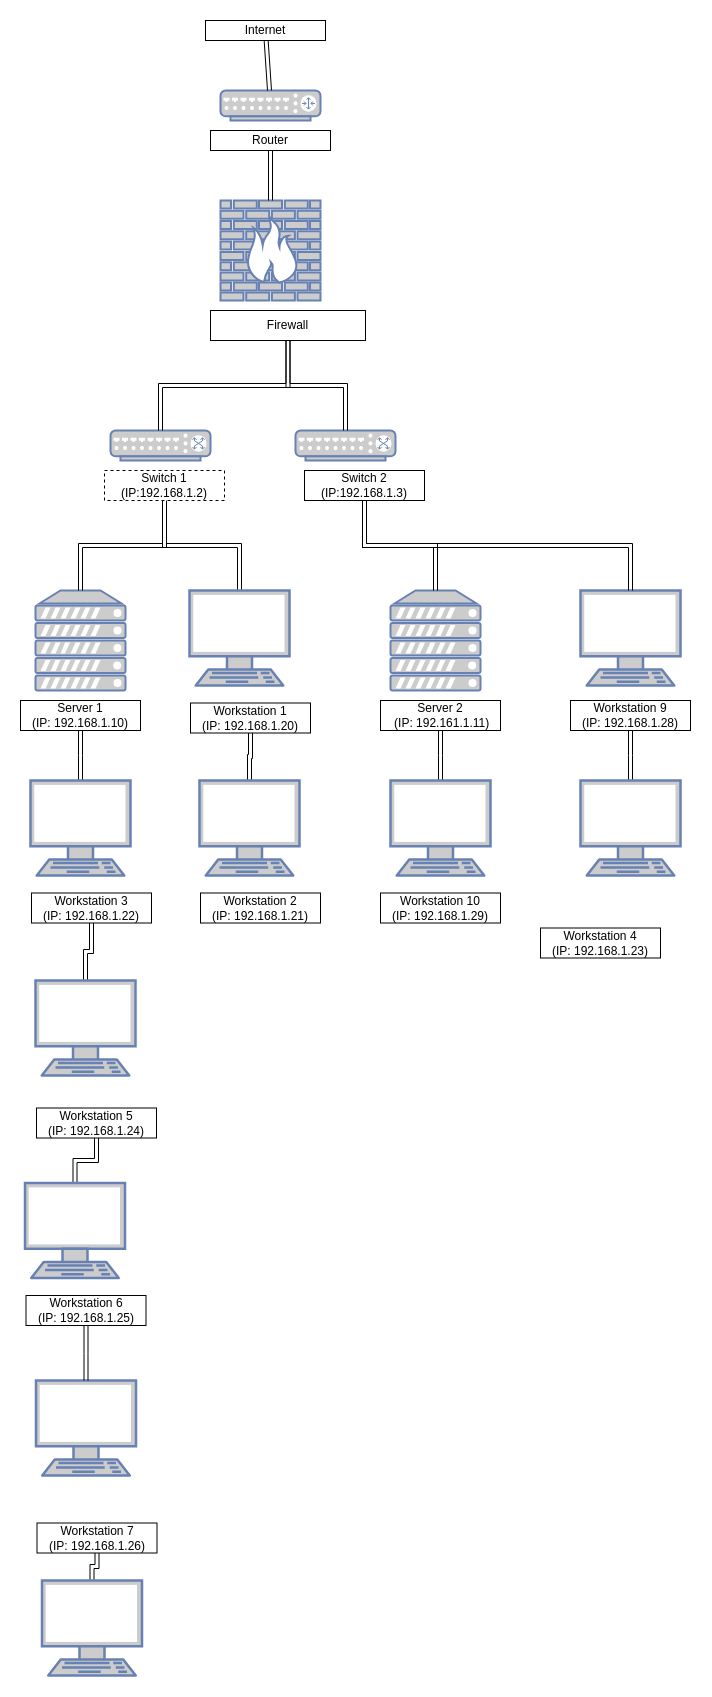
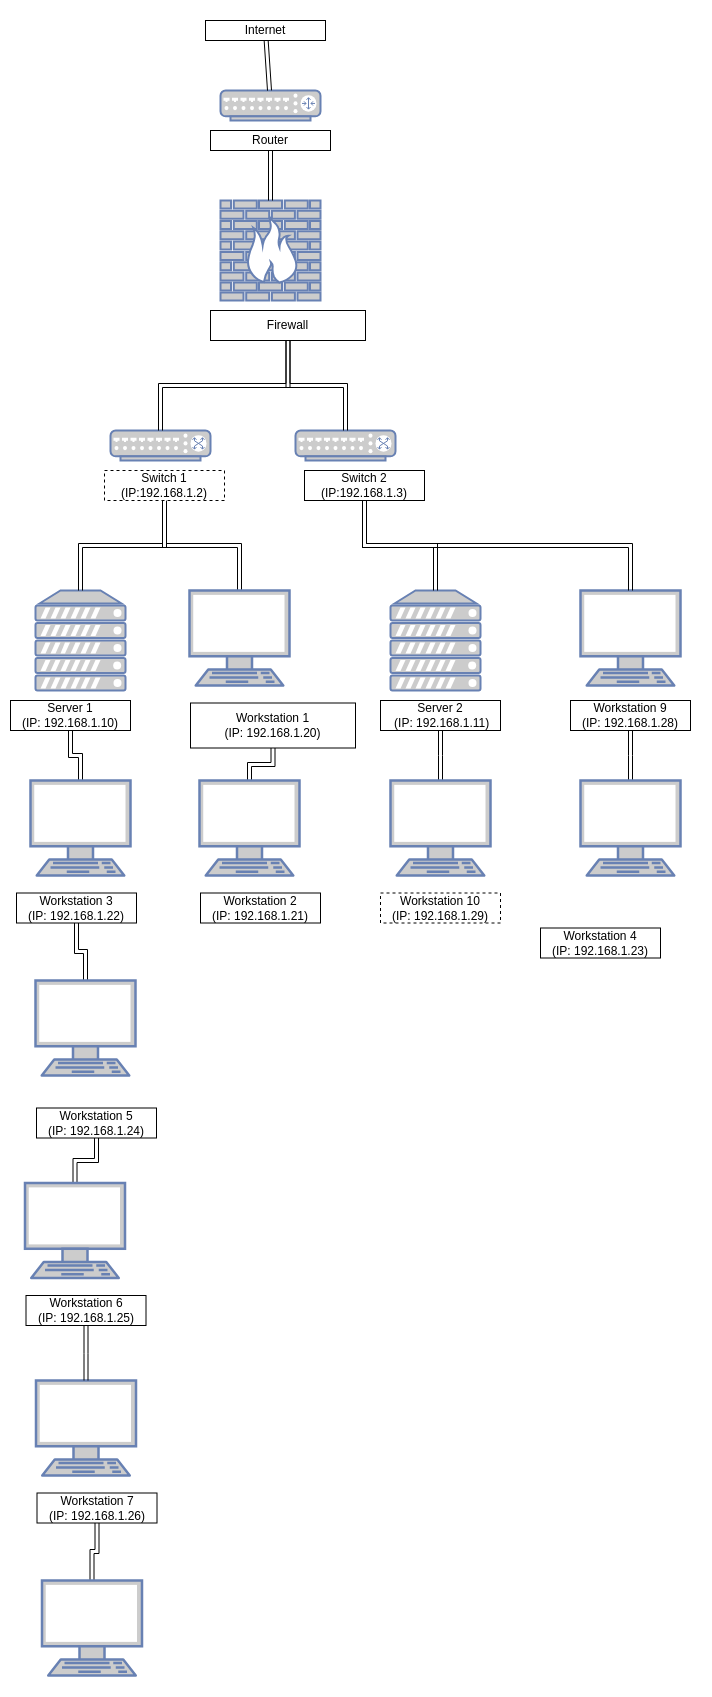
node "Server 1 (IP: 192.168.1.10)": moved (81, 716) -> (71, 716)
node "Server 2 (IP: 192.161.1.11)": label "Server 2 (IP: 192.161.1.11)" -> "Server 2 (IP: 192.168.1.11)"
node "Workstation 1 (IP: 192.168.1.20)": size 120x30 -> 165x45
node "Workstation 3 (IP: 192.168.1.22)": moved (92, 908) -> (77, 908)
node "Workstation 10 (IP: 192.168.1.29)": style solid -> dashed
node "Workstation 7 (IP: 192.168.1.26)": moved (97, 1538) -> (97, 1508)
